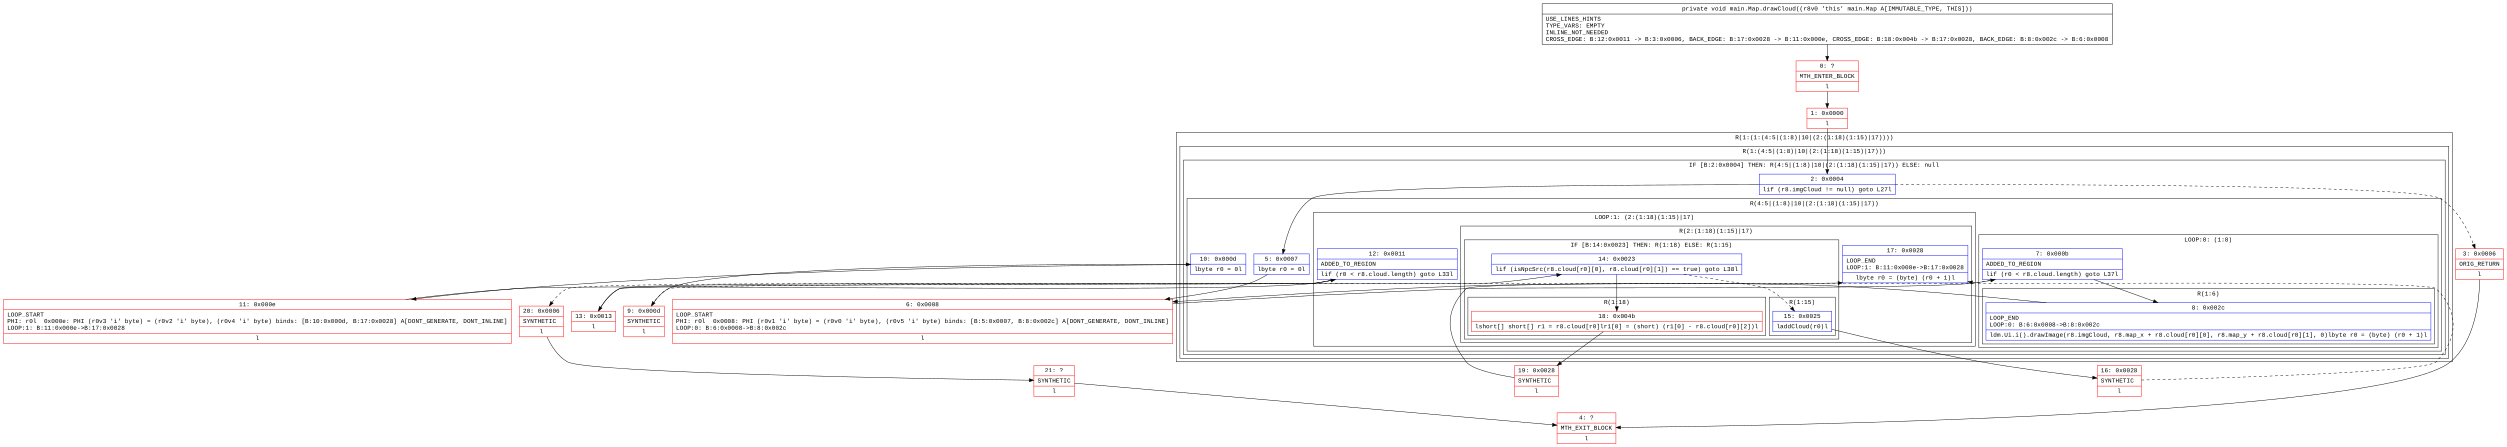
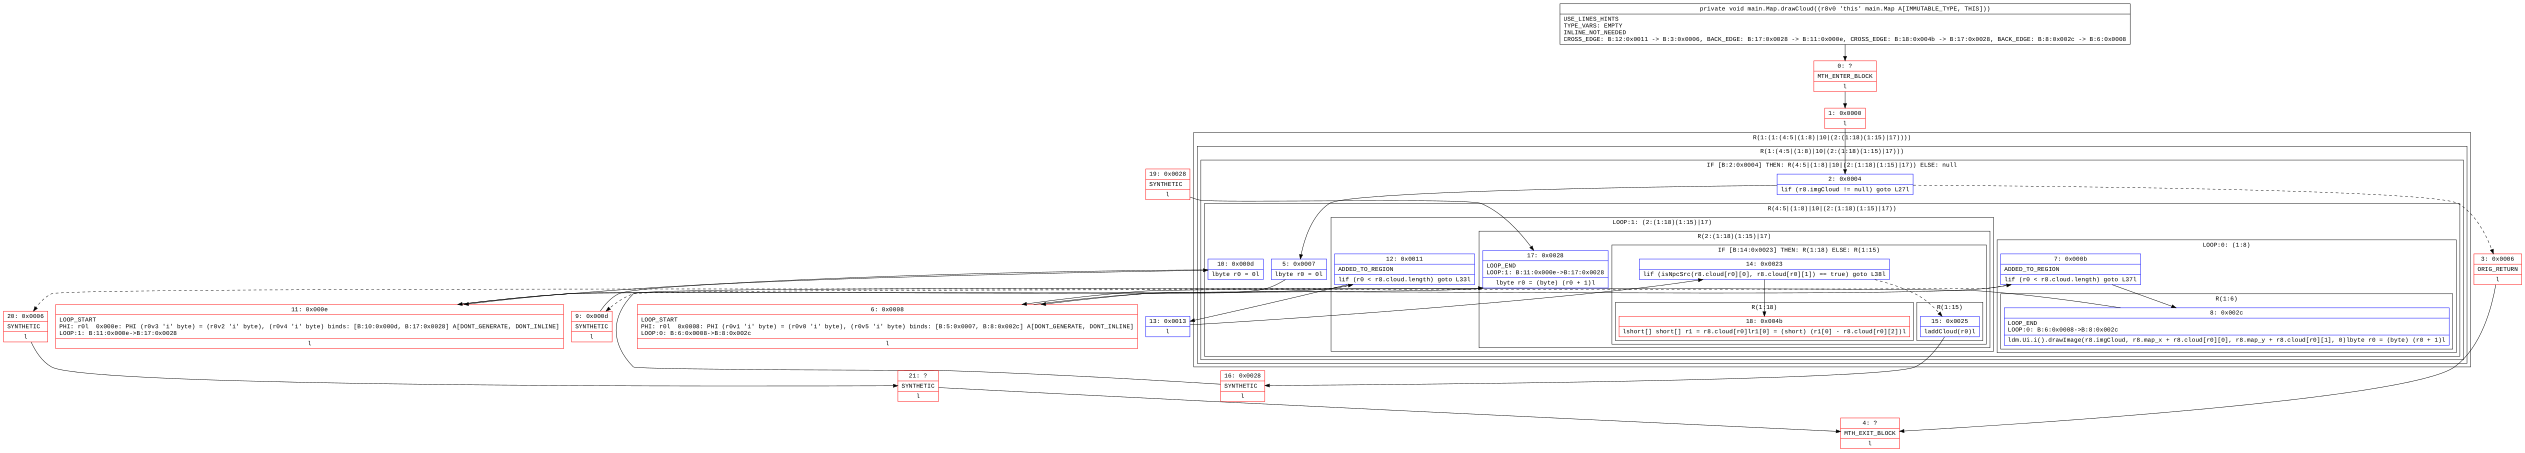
edge "16: 0x0028" -> "17: 0x0028": style dashed -> solid
edge "17: 0x0028" -> "11: 0x000e": added
node "13: 0x0013": color red -> blue
edge "18: 0x004b" -> "19: 0x0028": removed
